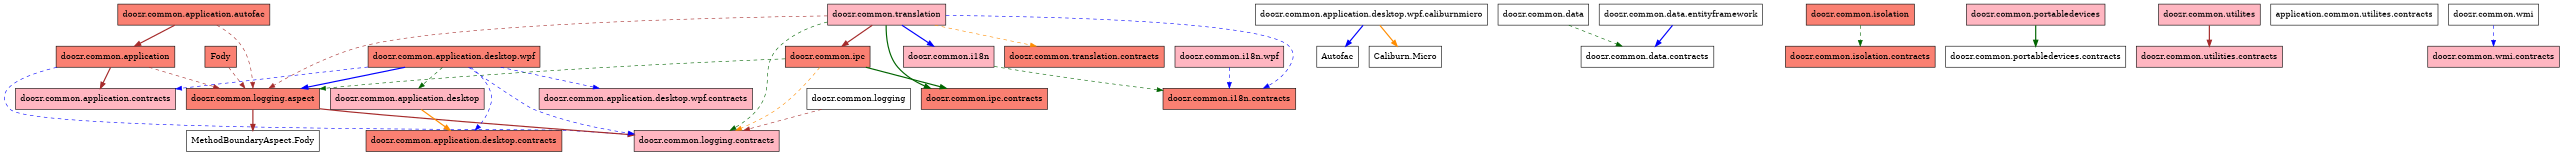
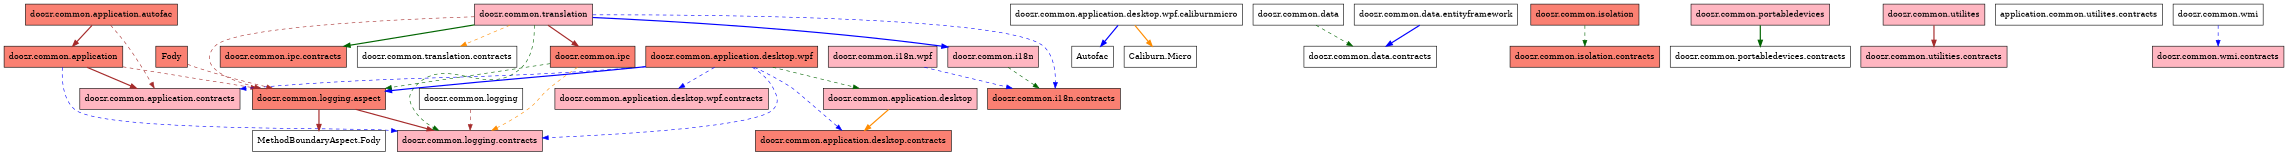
edge "doozr.common.application.autofac" -> "doozr.common.logging.aspect": now "doozr.common.application.autofac" -> "doozr.common.application.contracts"
node "doozr.common.translation.contracts": fillcolor salmon -> white
edge "doozr.common.ipc" -> "doozr.common.ipc.contracts": removed
